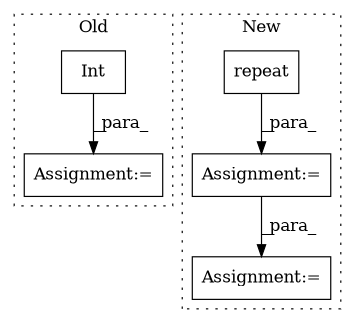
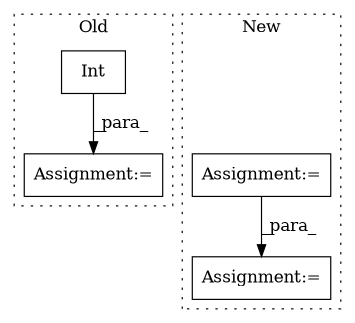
node "repeat": removed
